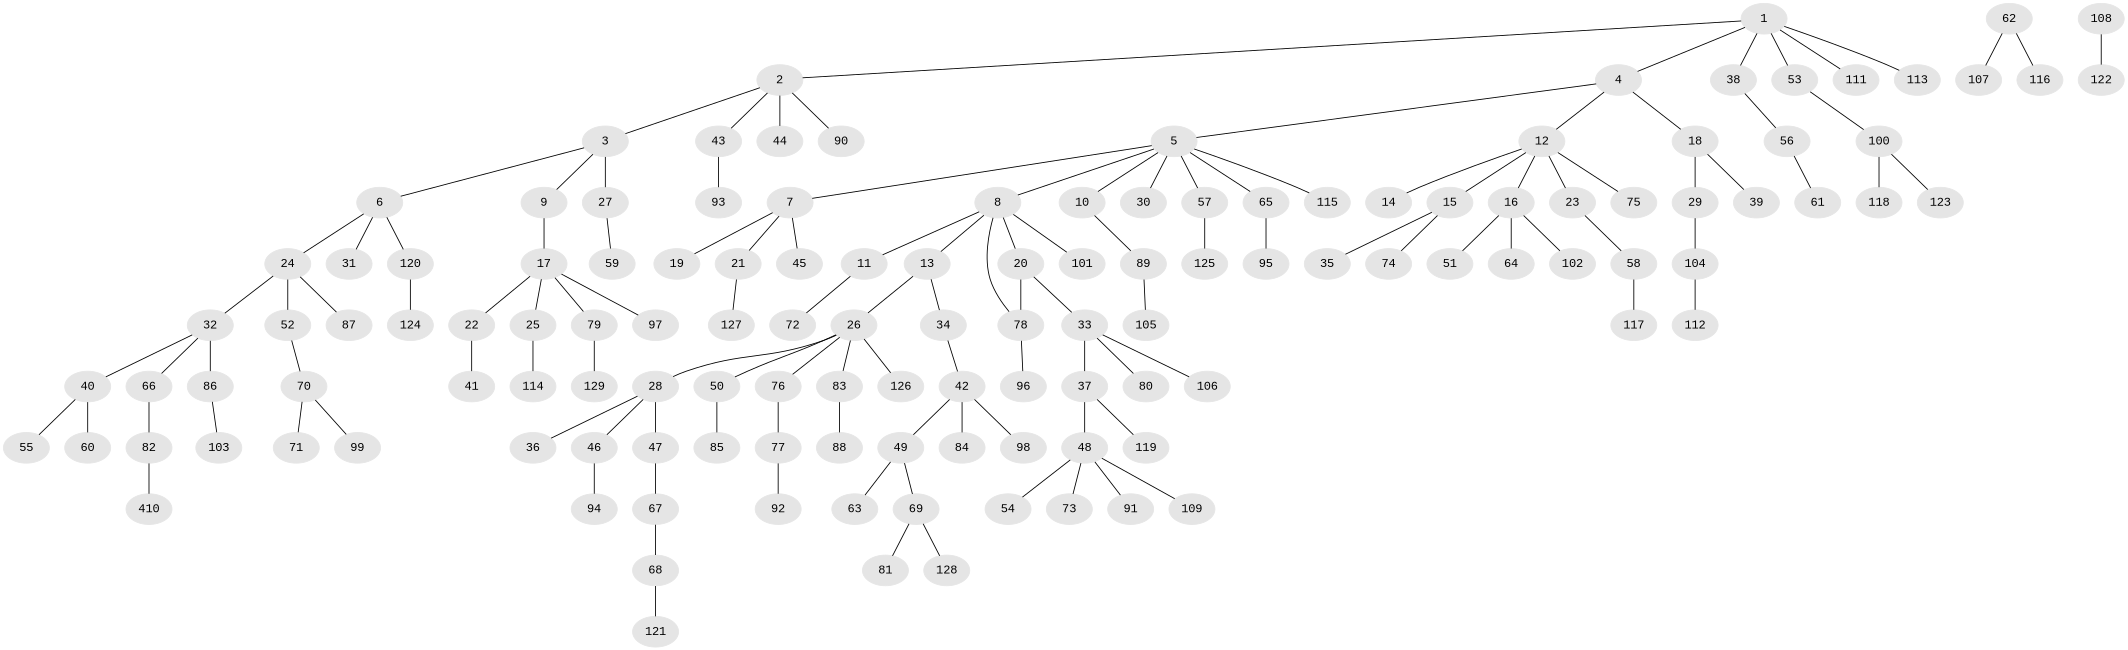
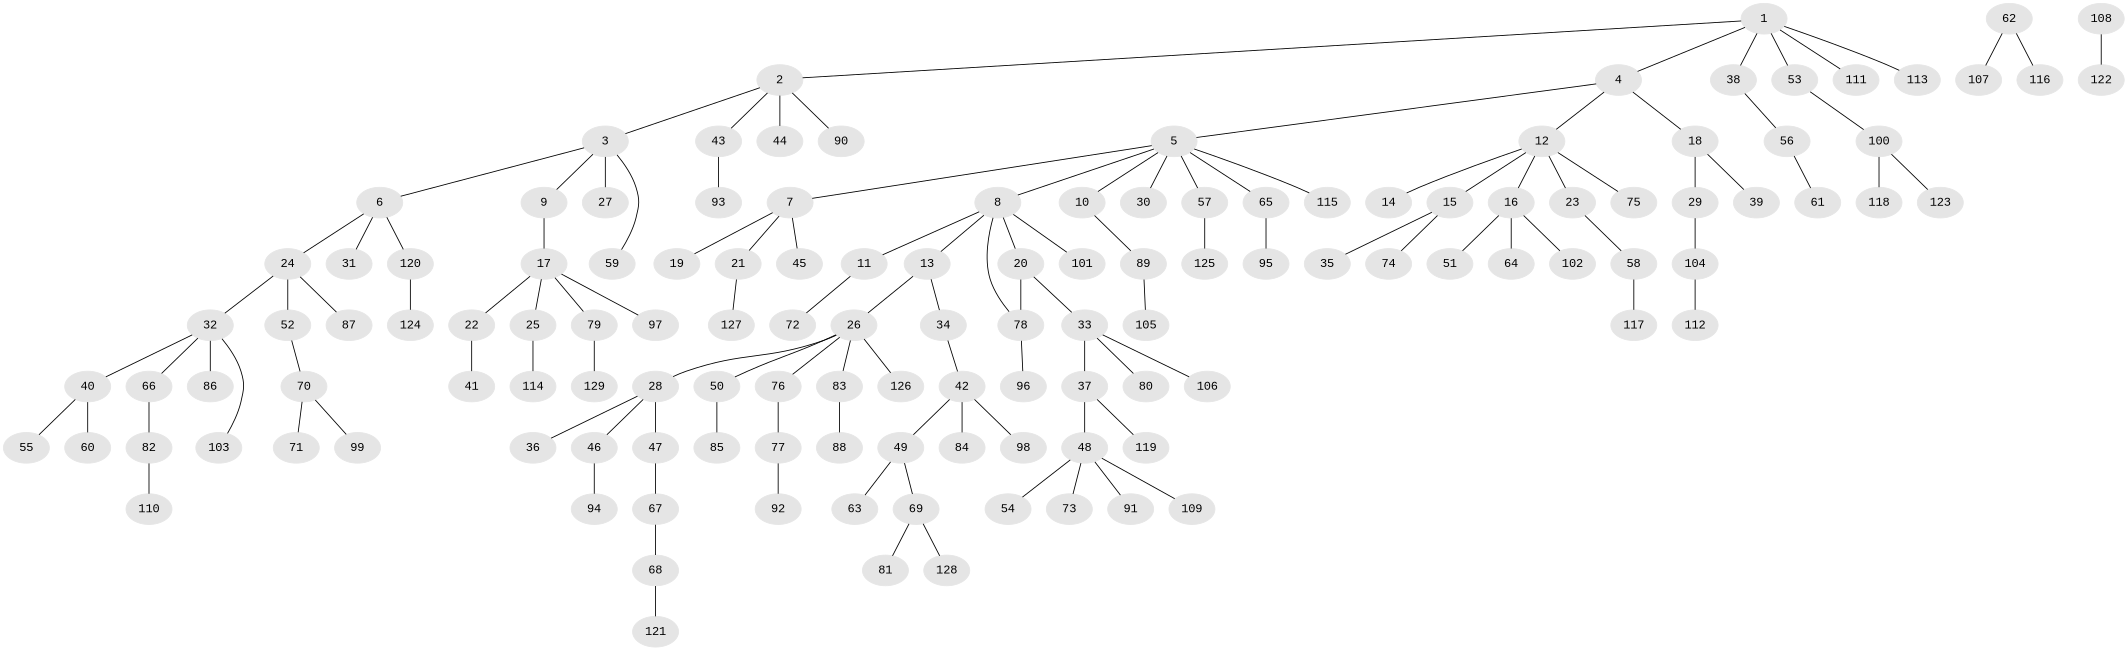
edge "27" -- "59": now "3" -- "59"
edge "86" -- "103": now "32" -- "103"
node "410": label "410" -> "110"
